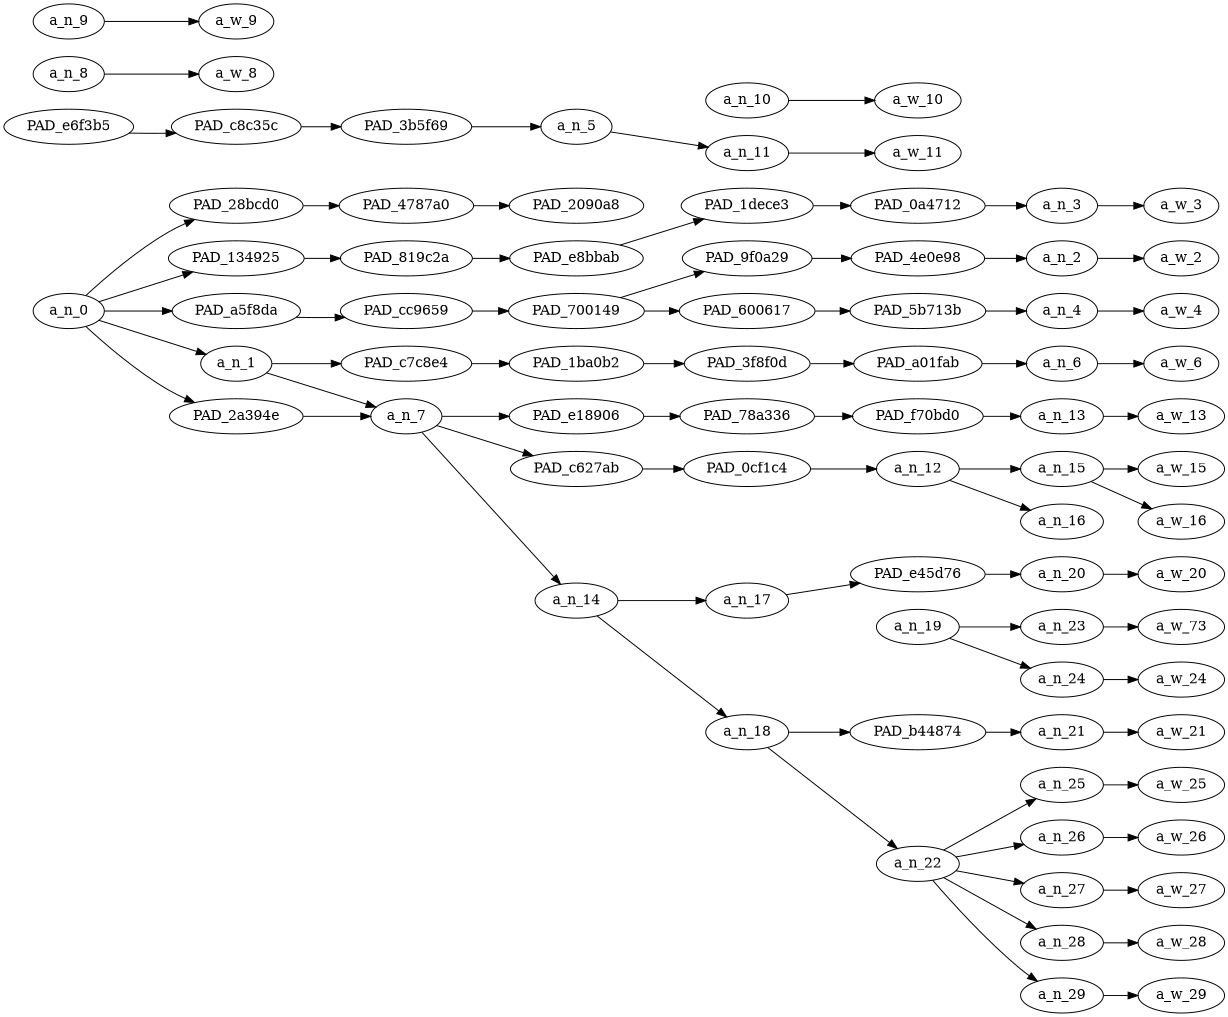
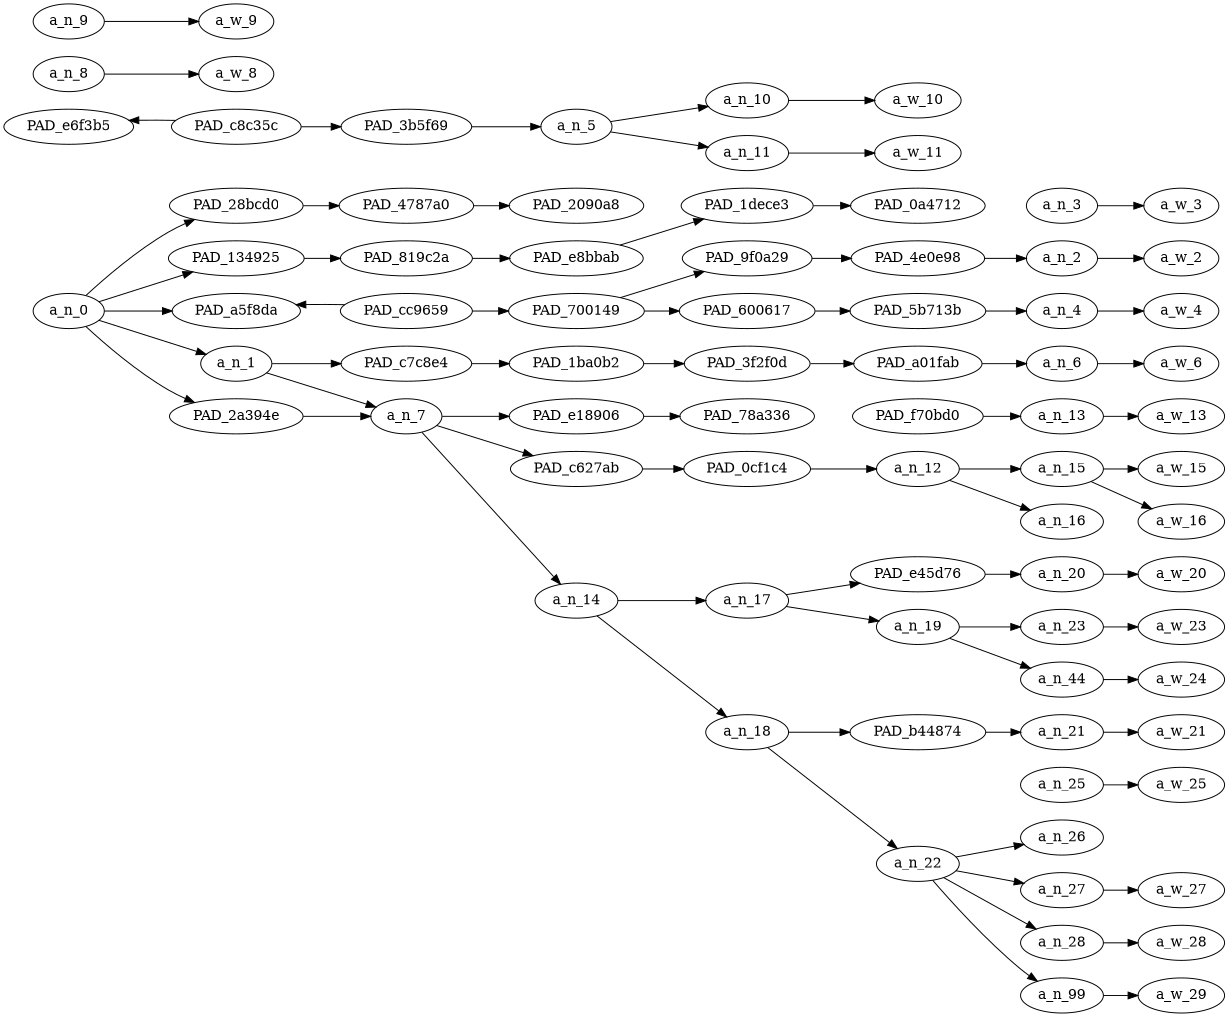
edge "a_n_5" -> "a_n_10": added
edge "PAD_e6f3b5" -> "PAD_c8c35c": reversed
edge "PAD_0a4712" -> "a_n_3": removed
edge "PAD_a5f8da" -> "PAD_cc9659": reversed
node "PAD_3f8f0d": label "PAD_3f8f0d" -> "PAD_3f2f0d"
edge "PAD_78a336" -> "PAD_f70bd0": removed
edge "a_n_17" -> "a_n_19": added
node "a_w_73": label "a_w_73" -> "a_w_23"
node "a_n_24": label "a_n_24" -> "a_n_44"
edge "a_n_22" -> "a_n_25": removed
node "a_w_26": removed
node "a_n_29": label "a_n_29" -> "a_n_99"
